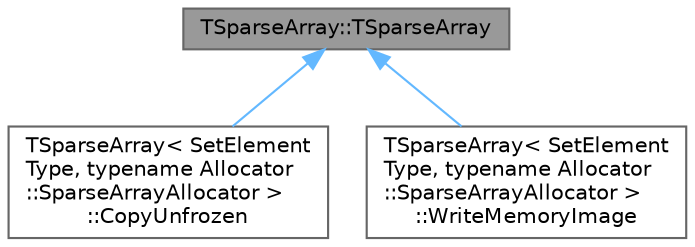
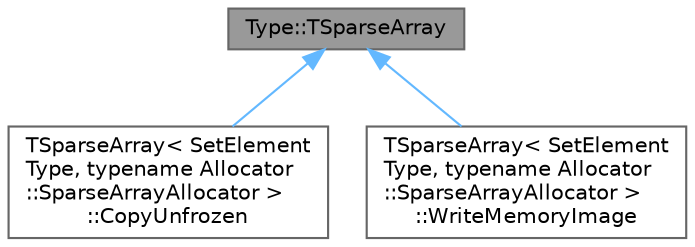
node "TSparseArray::TSparseArray": label "TSparseArray::TSparseArray" -> "Type::TSparseArray"
